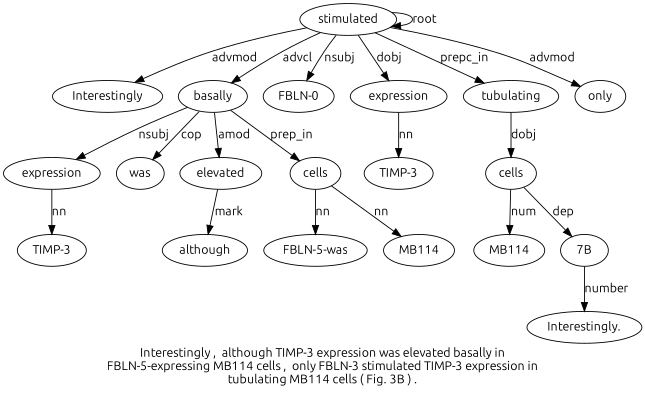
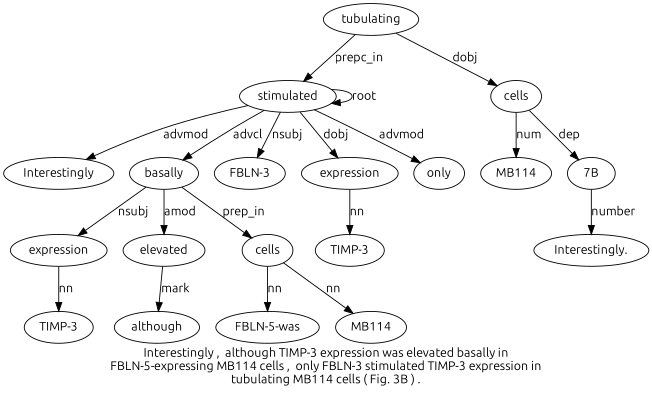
edge "stimulated" -> "tubulating": reversed
node "FBLN-0": label "FBLN-0" -> "FBLN-3"
node "was": removed
